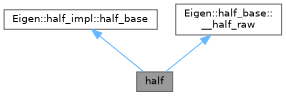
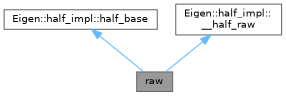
node "Eigen::half_base:: __half_raw": label "Eigen::half_base:: __half_raw" -> "Eigen::half_impl:: __half_raw"
node "half": label "half" -> "raw"
